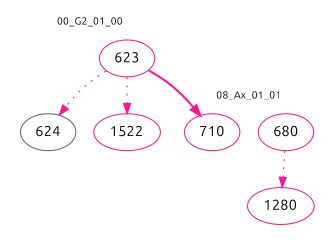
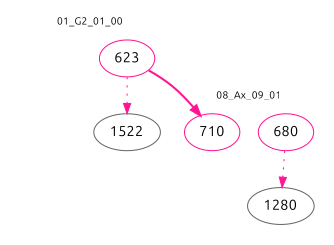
cluster "00_G2_01_00": label "00_G2_01_00" -> "01_G2_01_00"
cluster "08_Ax_01_01": label "08_Ax_01_01" -> "08_Ax_09_01"
node "624": removed
node "1522": color deeppink -> gray40
node "1280": color deeppink -> gray40
